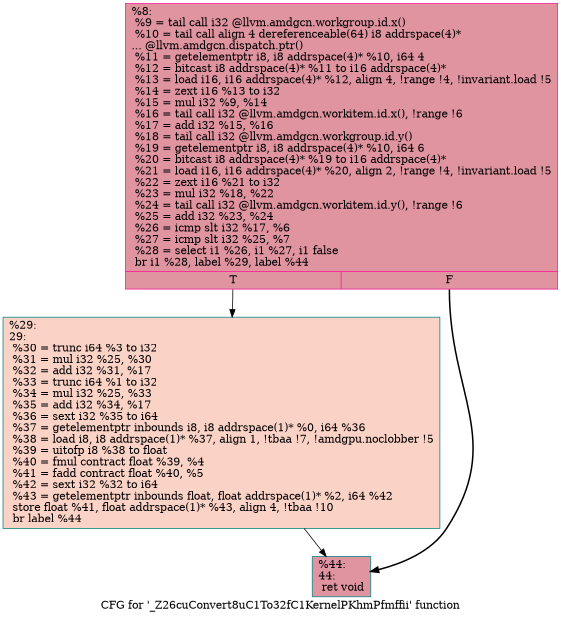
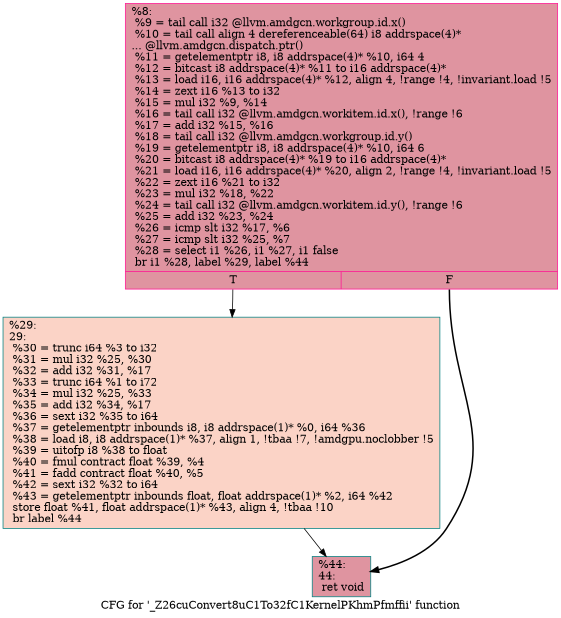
node "%29:": text "%33 = trunc i64 %1 to i32" -> "%33 = trunc i64 %1 to i72"
